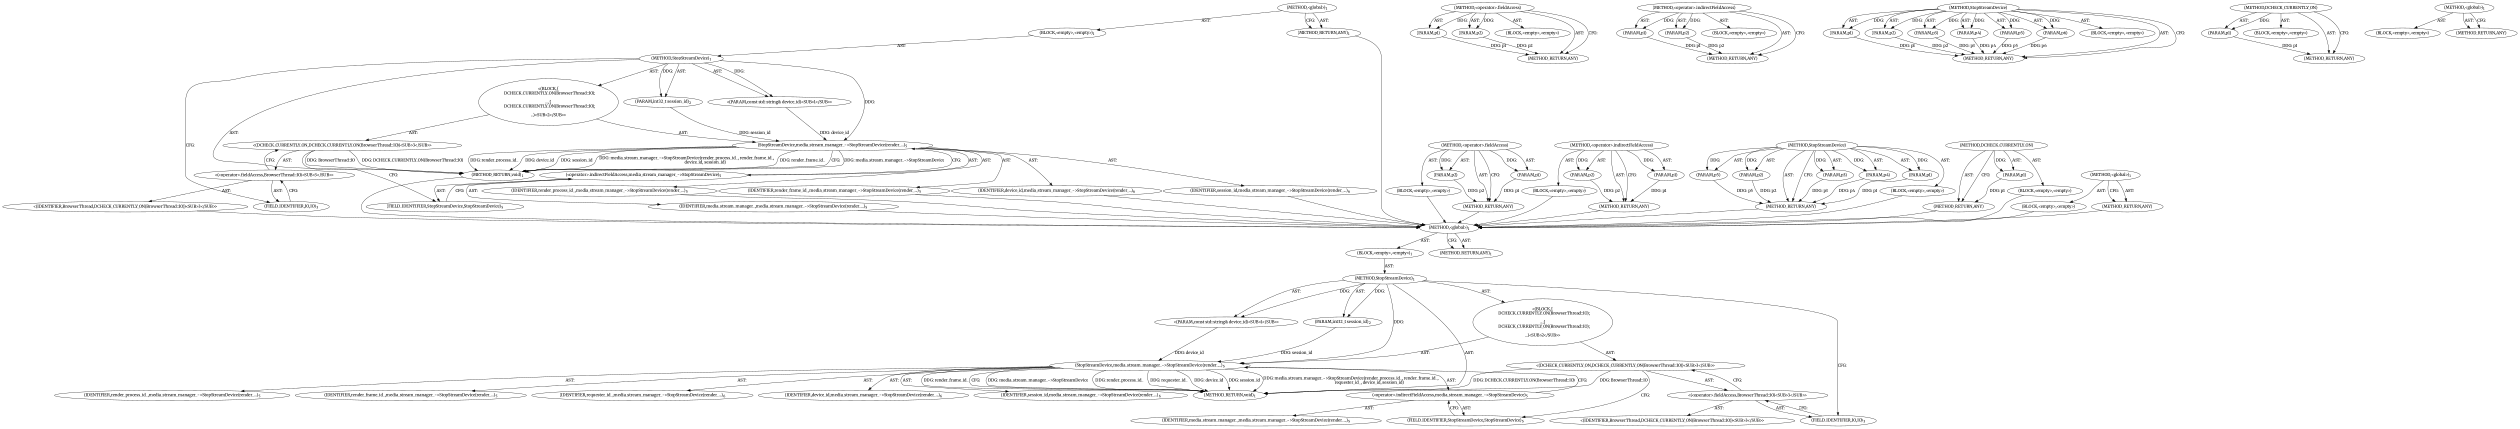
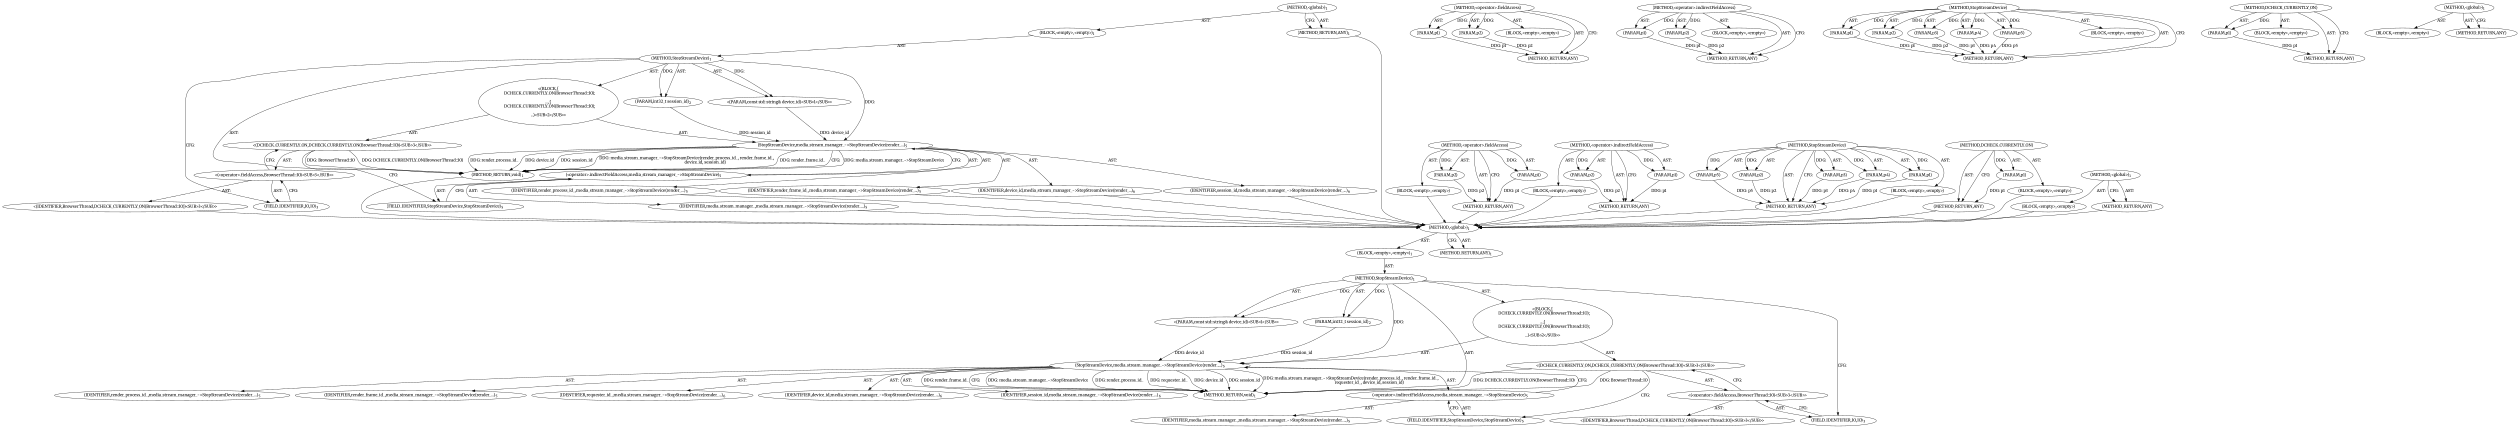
node "(PARAM,p6)": removed
